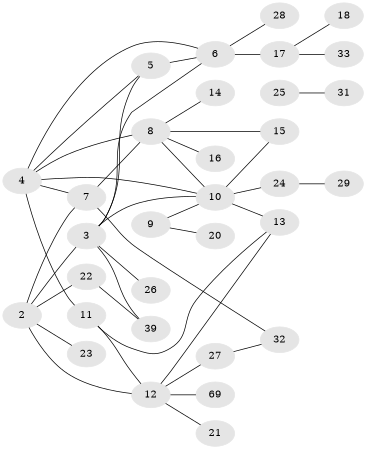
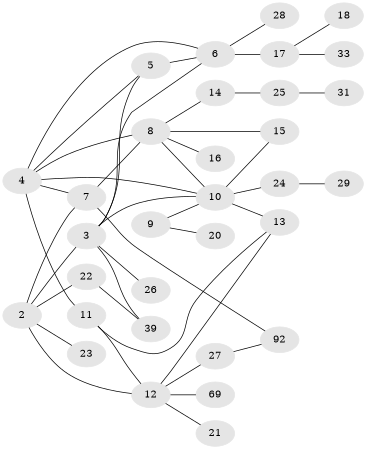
edge "14" -- "25": added
node "32": label "32" -> "92"
